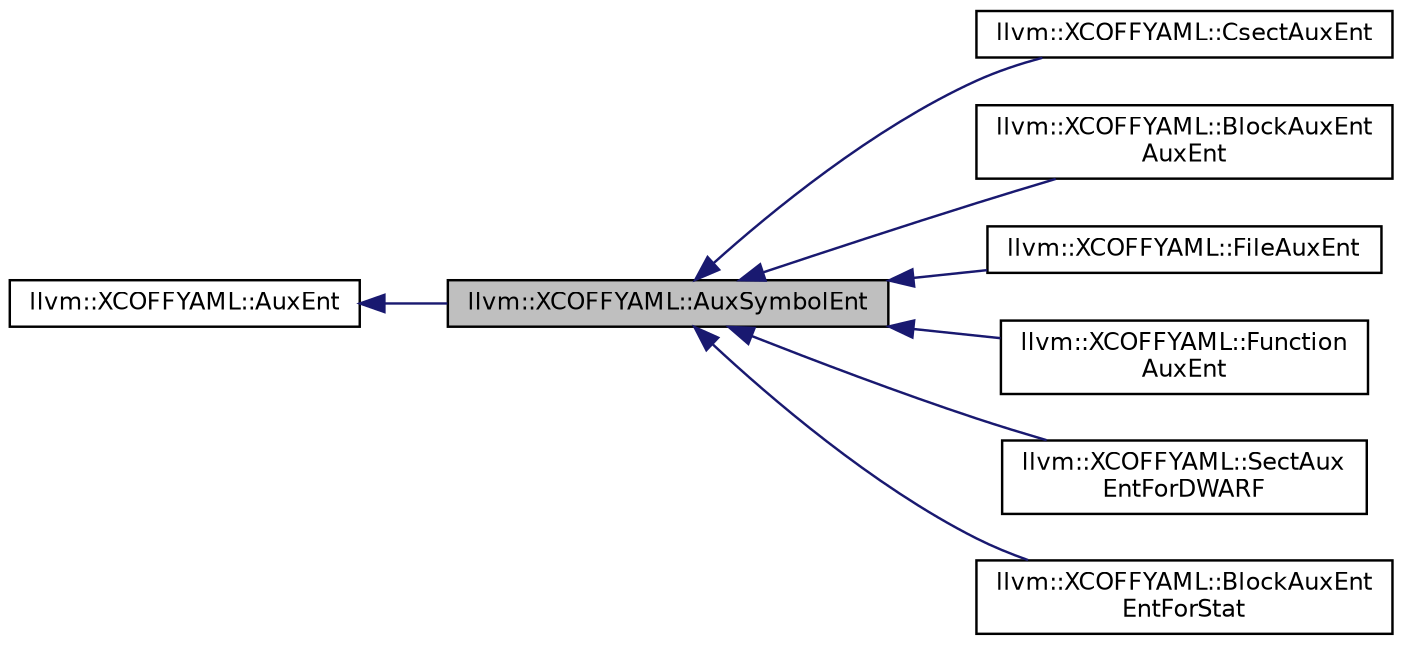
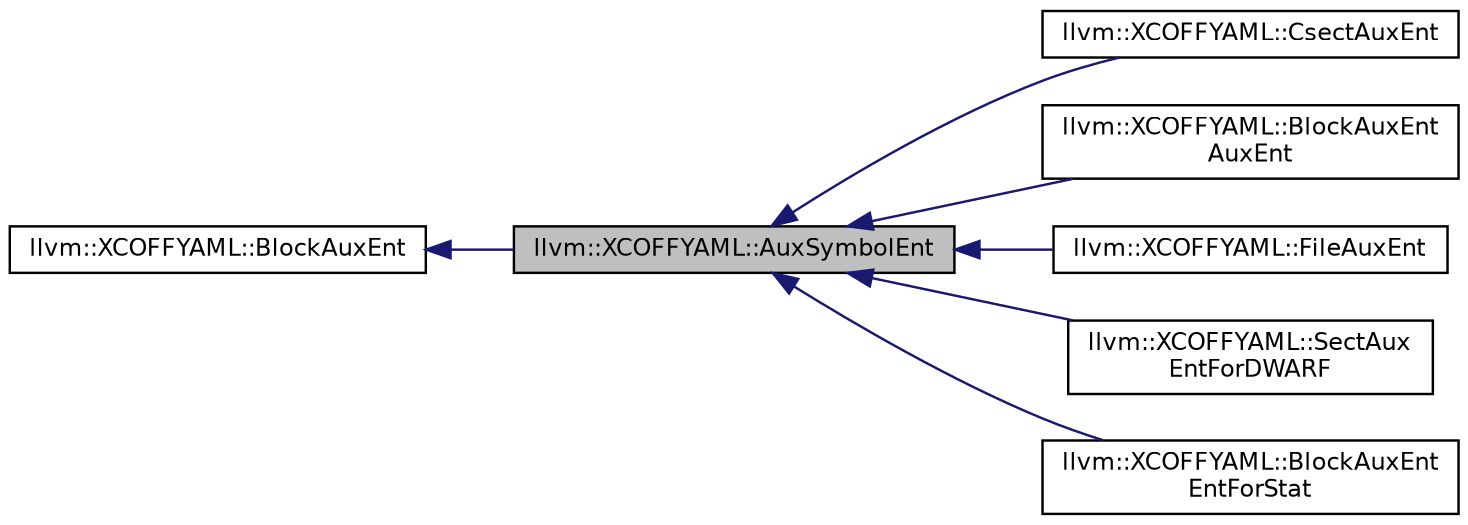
node "llvm::XCOFFYAML::AuxEnt": label "llvm::XCOFFYAML::AuxEnt" -> "llvm::XCOFFYAML::BlockAuxEnt"
node "llvm::XCOFFYAML::Function AuxEnt": removed
